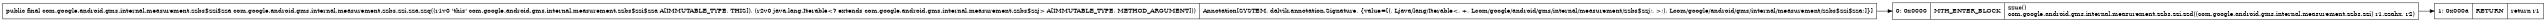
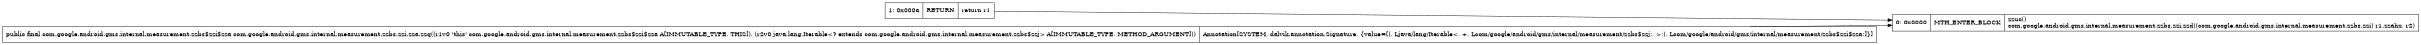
edge "0: 0x0000" -> "1: 0x000a": reversed
